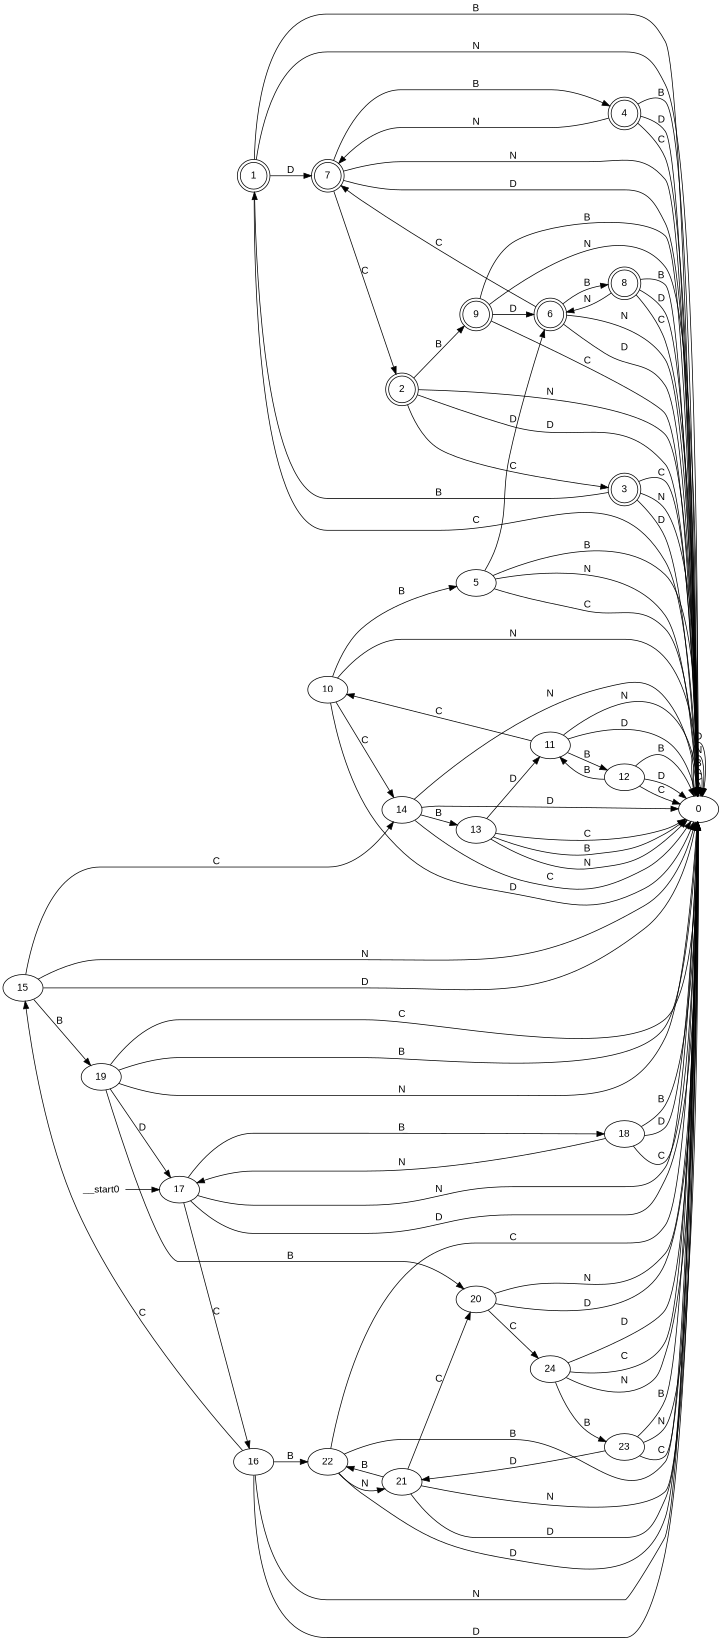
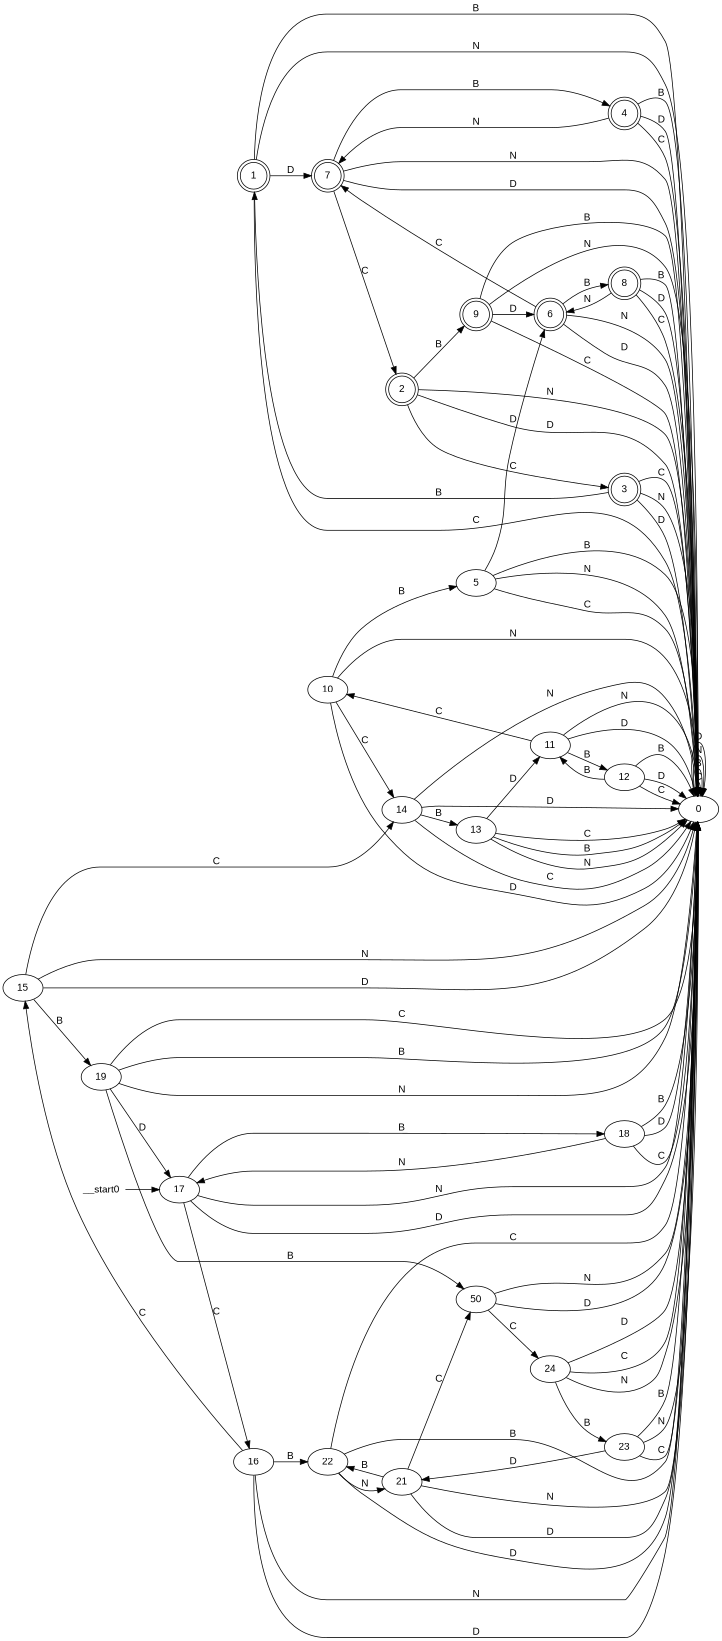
node "20": label "20" -> "50"
